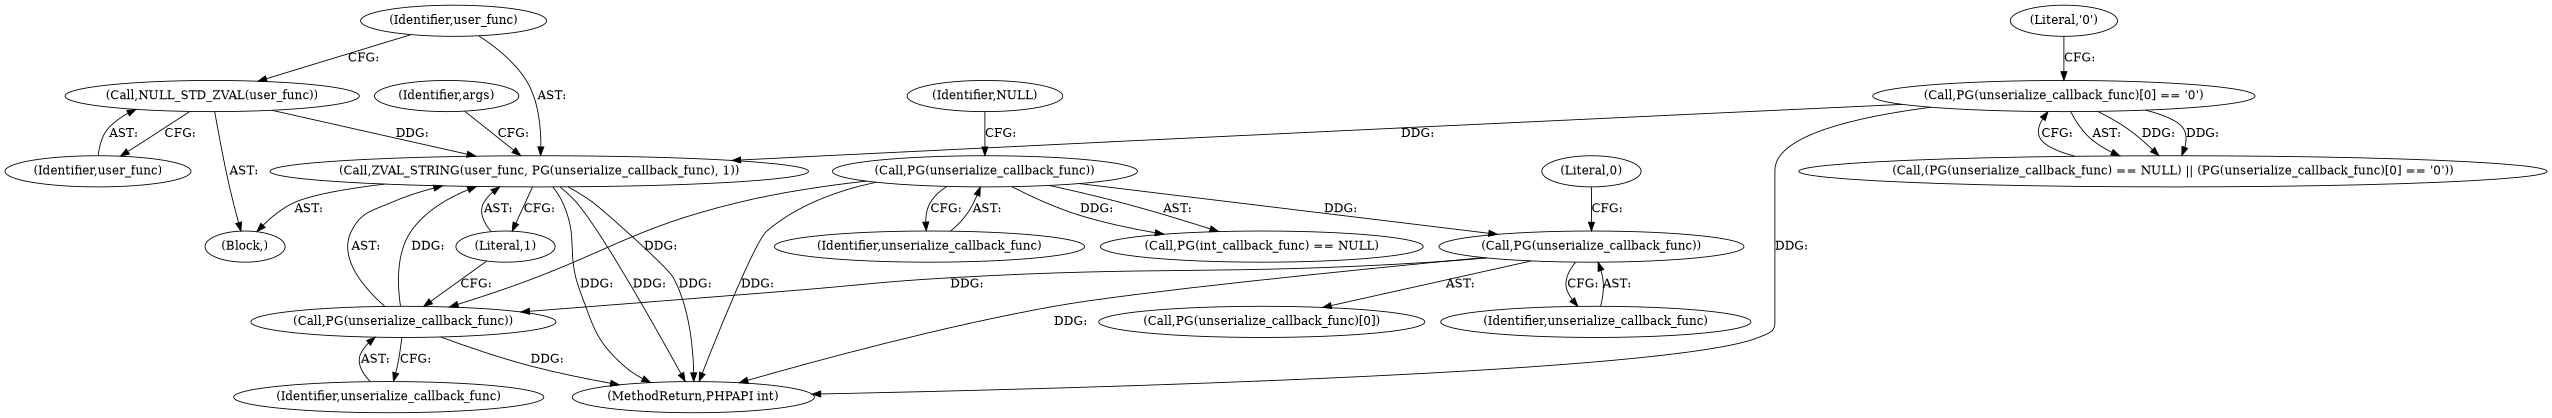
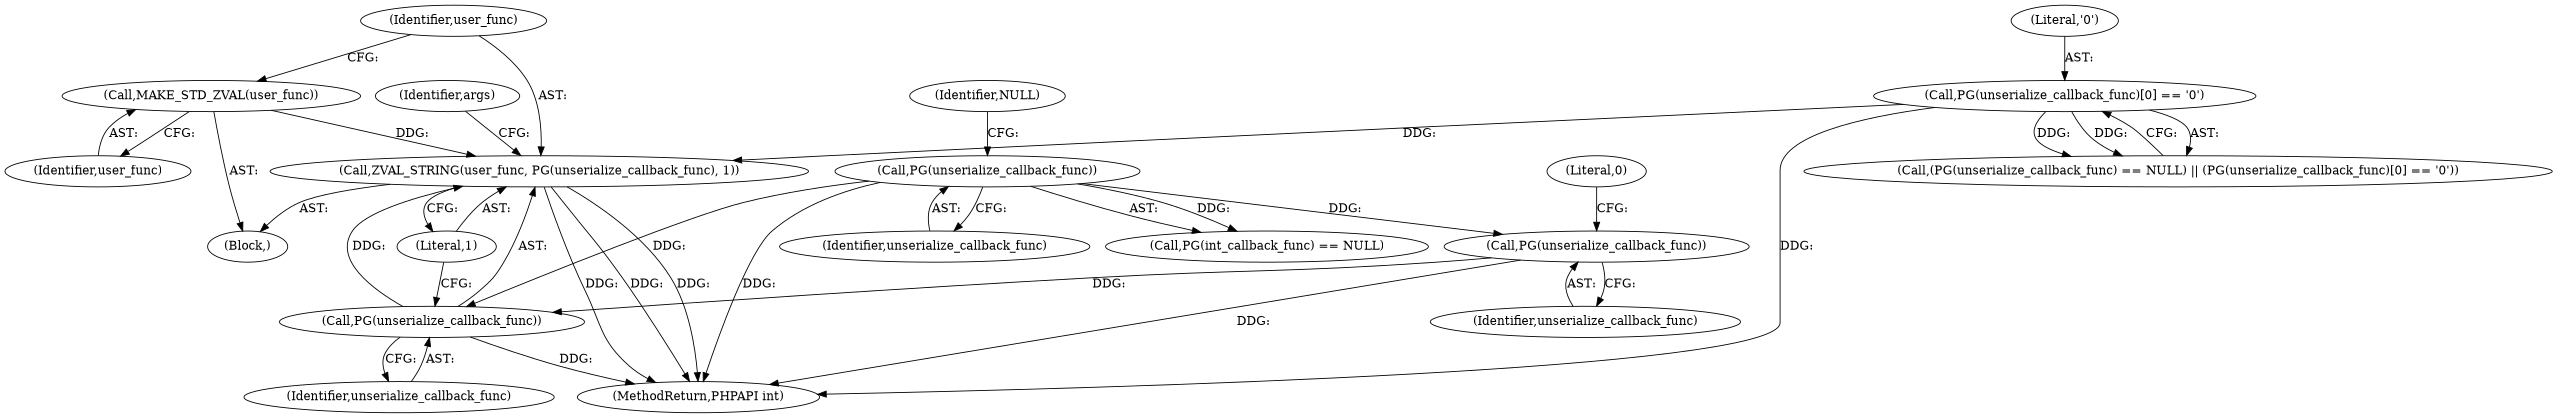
edge "(Literal,'0')" -> "(Call,PG(unserialize_callback_func)[0] == '0')": label "CFG: " -> "AST: "
node "(Call,NULL_STD_ZVAL(user_func))": label "(Call,NULL_STD_ZVAL(user_func))" -> "(Call,MAKE_STD_ZVAL(user_func))"
node "(Call,PG(unserialize_callback_func)[0])": removed
